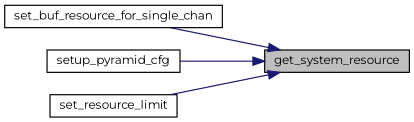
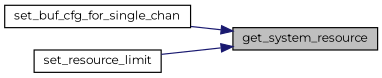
node "set_buf_resource_for_single_chan": label "set_buf_resource_for_single_chan" -> "set_buf_cfg_for_single_chan"
node "setup_pyramid_cfg": removed
